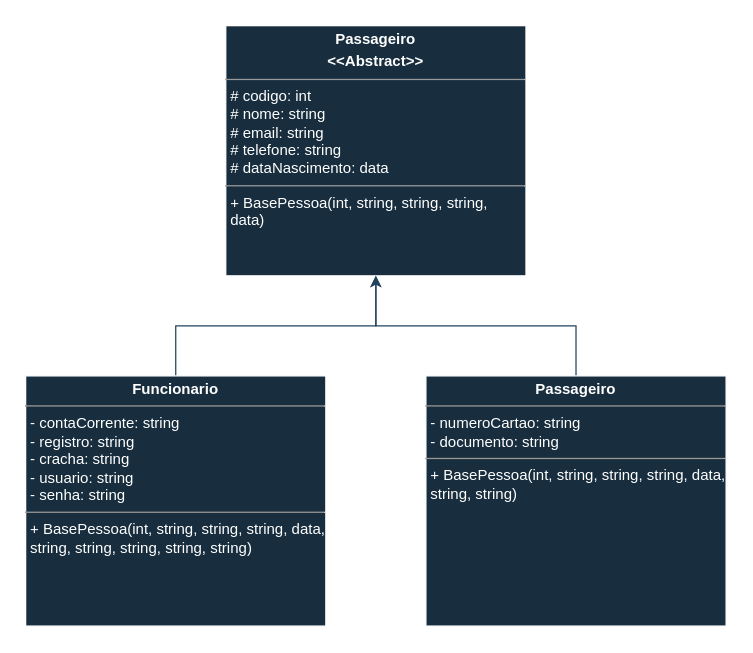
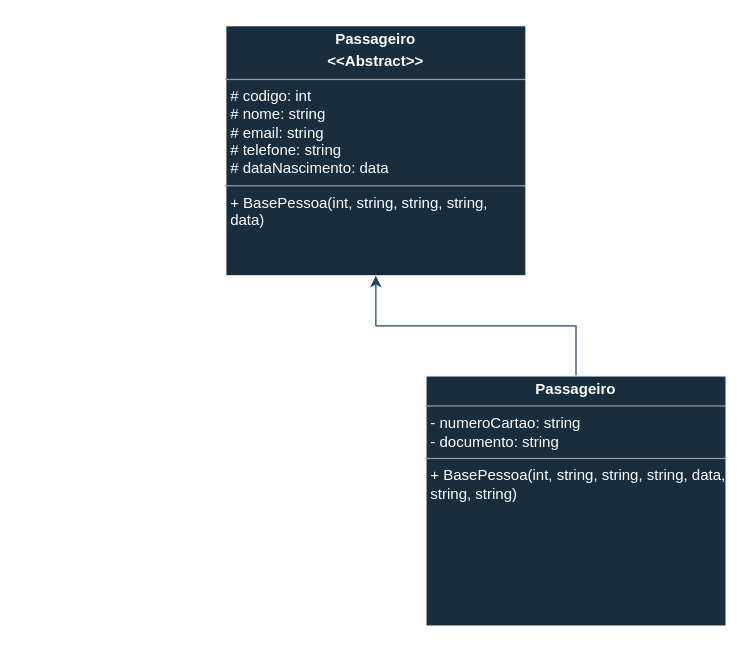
edge "Funcionario - contaCorrente: string - registro: string - cracha: string - usuario: string - senha: string + BasePessoa(int, string, string, string, data, string, string, string, string, string)" -> "Passageiro <<Abstract>> # codigo: int # nome: string # email: string # telefone: string # dataNascimento: data + BasePessoa(int, string, string, string, data)": removed
node "Funcionario - contaCorrente: string - registro: string - cracha: string - usuario: string - senha: string + BasePessoa(int, string, string, string, data, string, string, string, string, string)": removed
